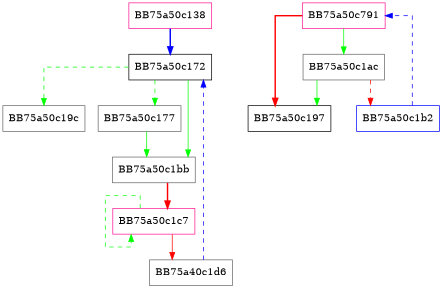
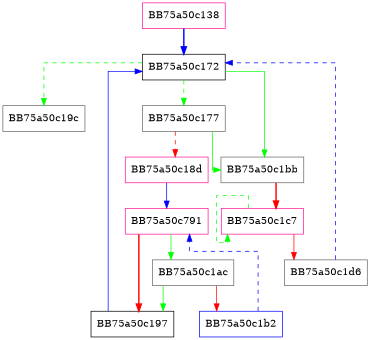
edge "BB75a50c1ac" -> "BB75a50c1b2": style dashed -> solid
node "BB75a50c18d": added
edge "BB75a50c197" -> "BB75a50c172": added
node "BB75a40c1d6": label "BB75a40c1d6" -> "BB75a50c1d6"
